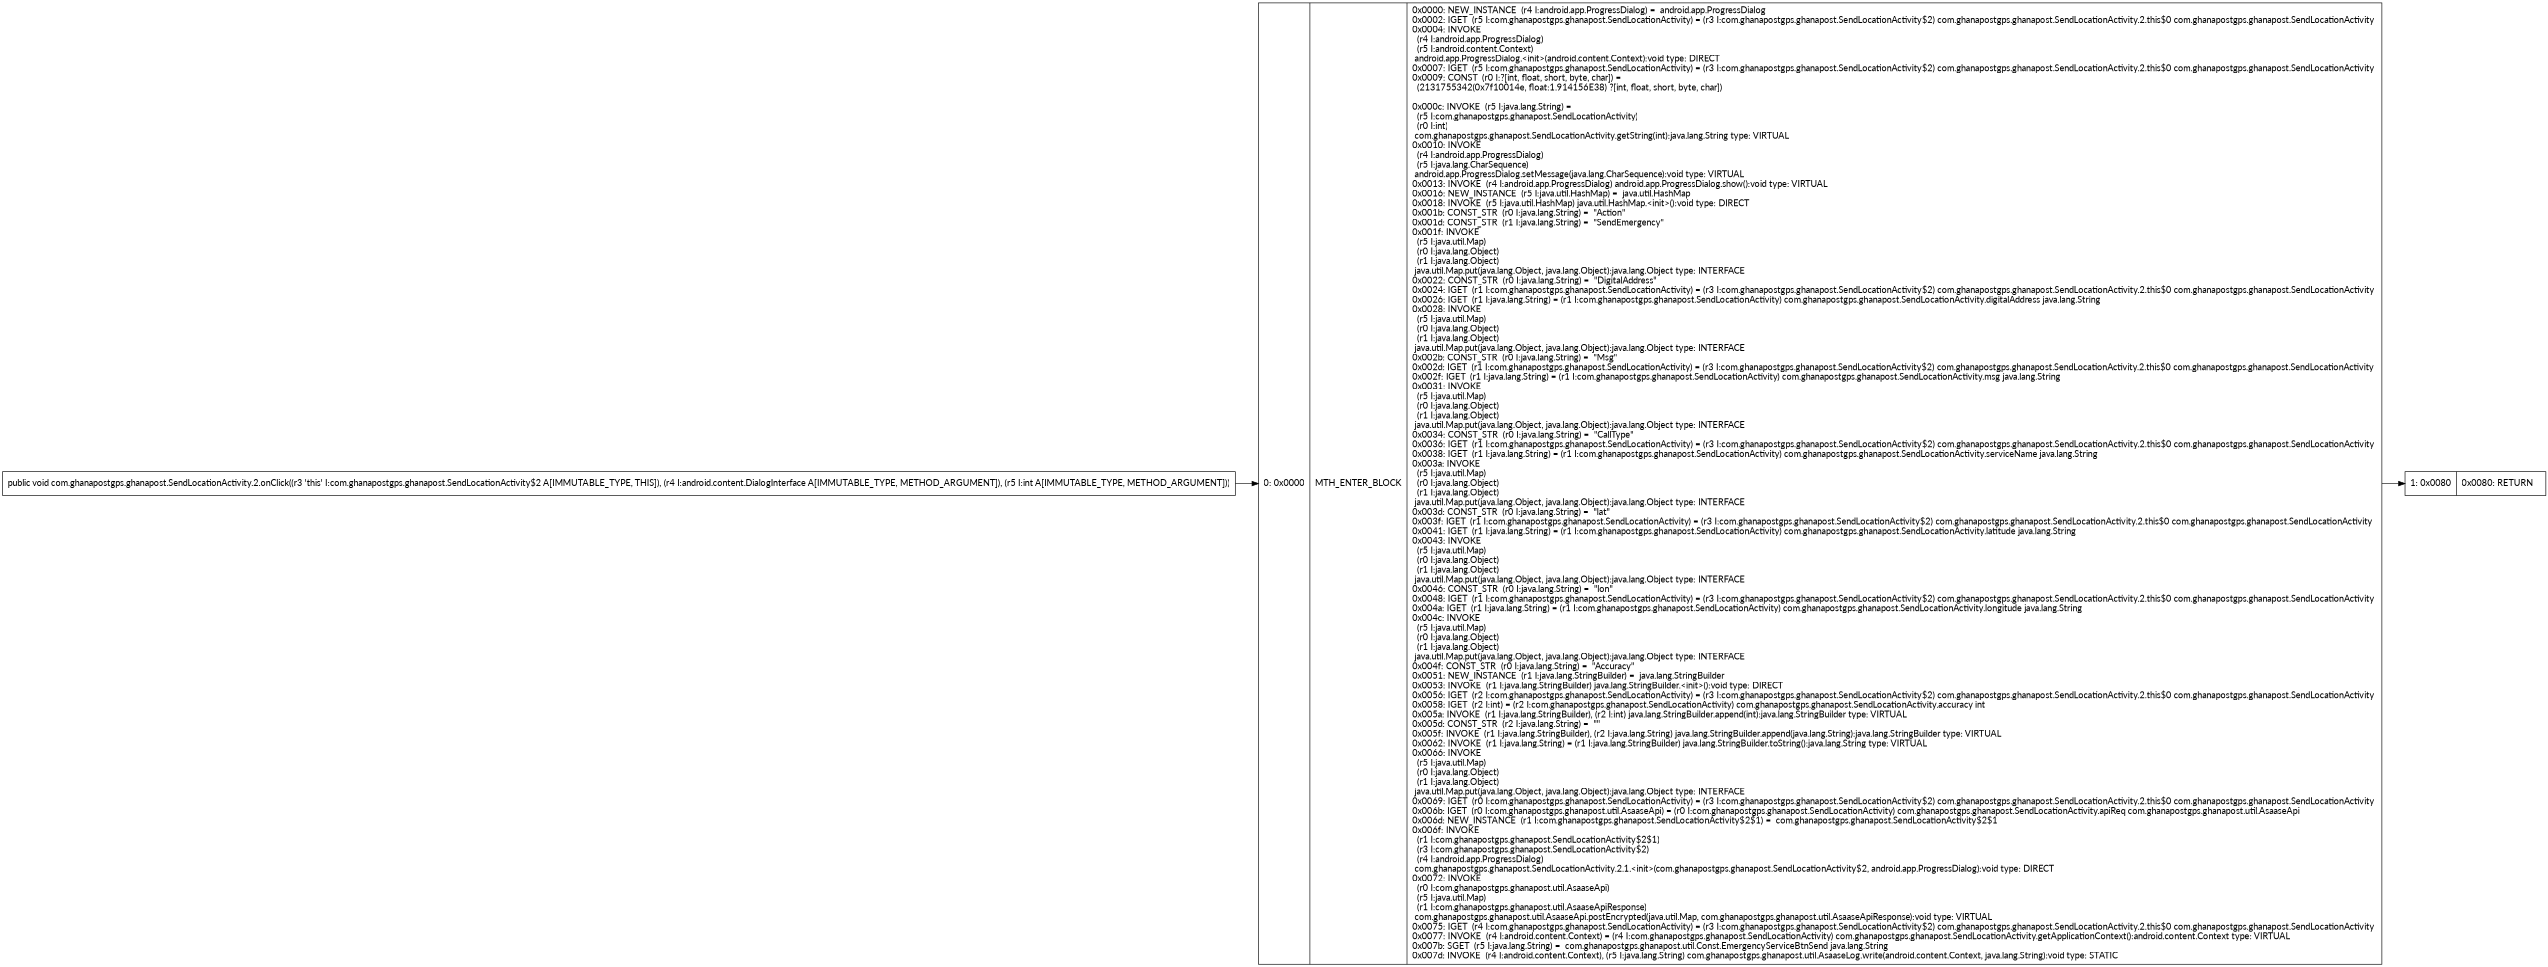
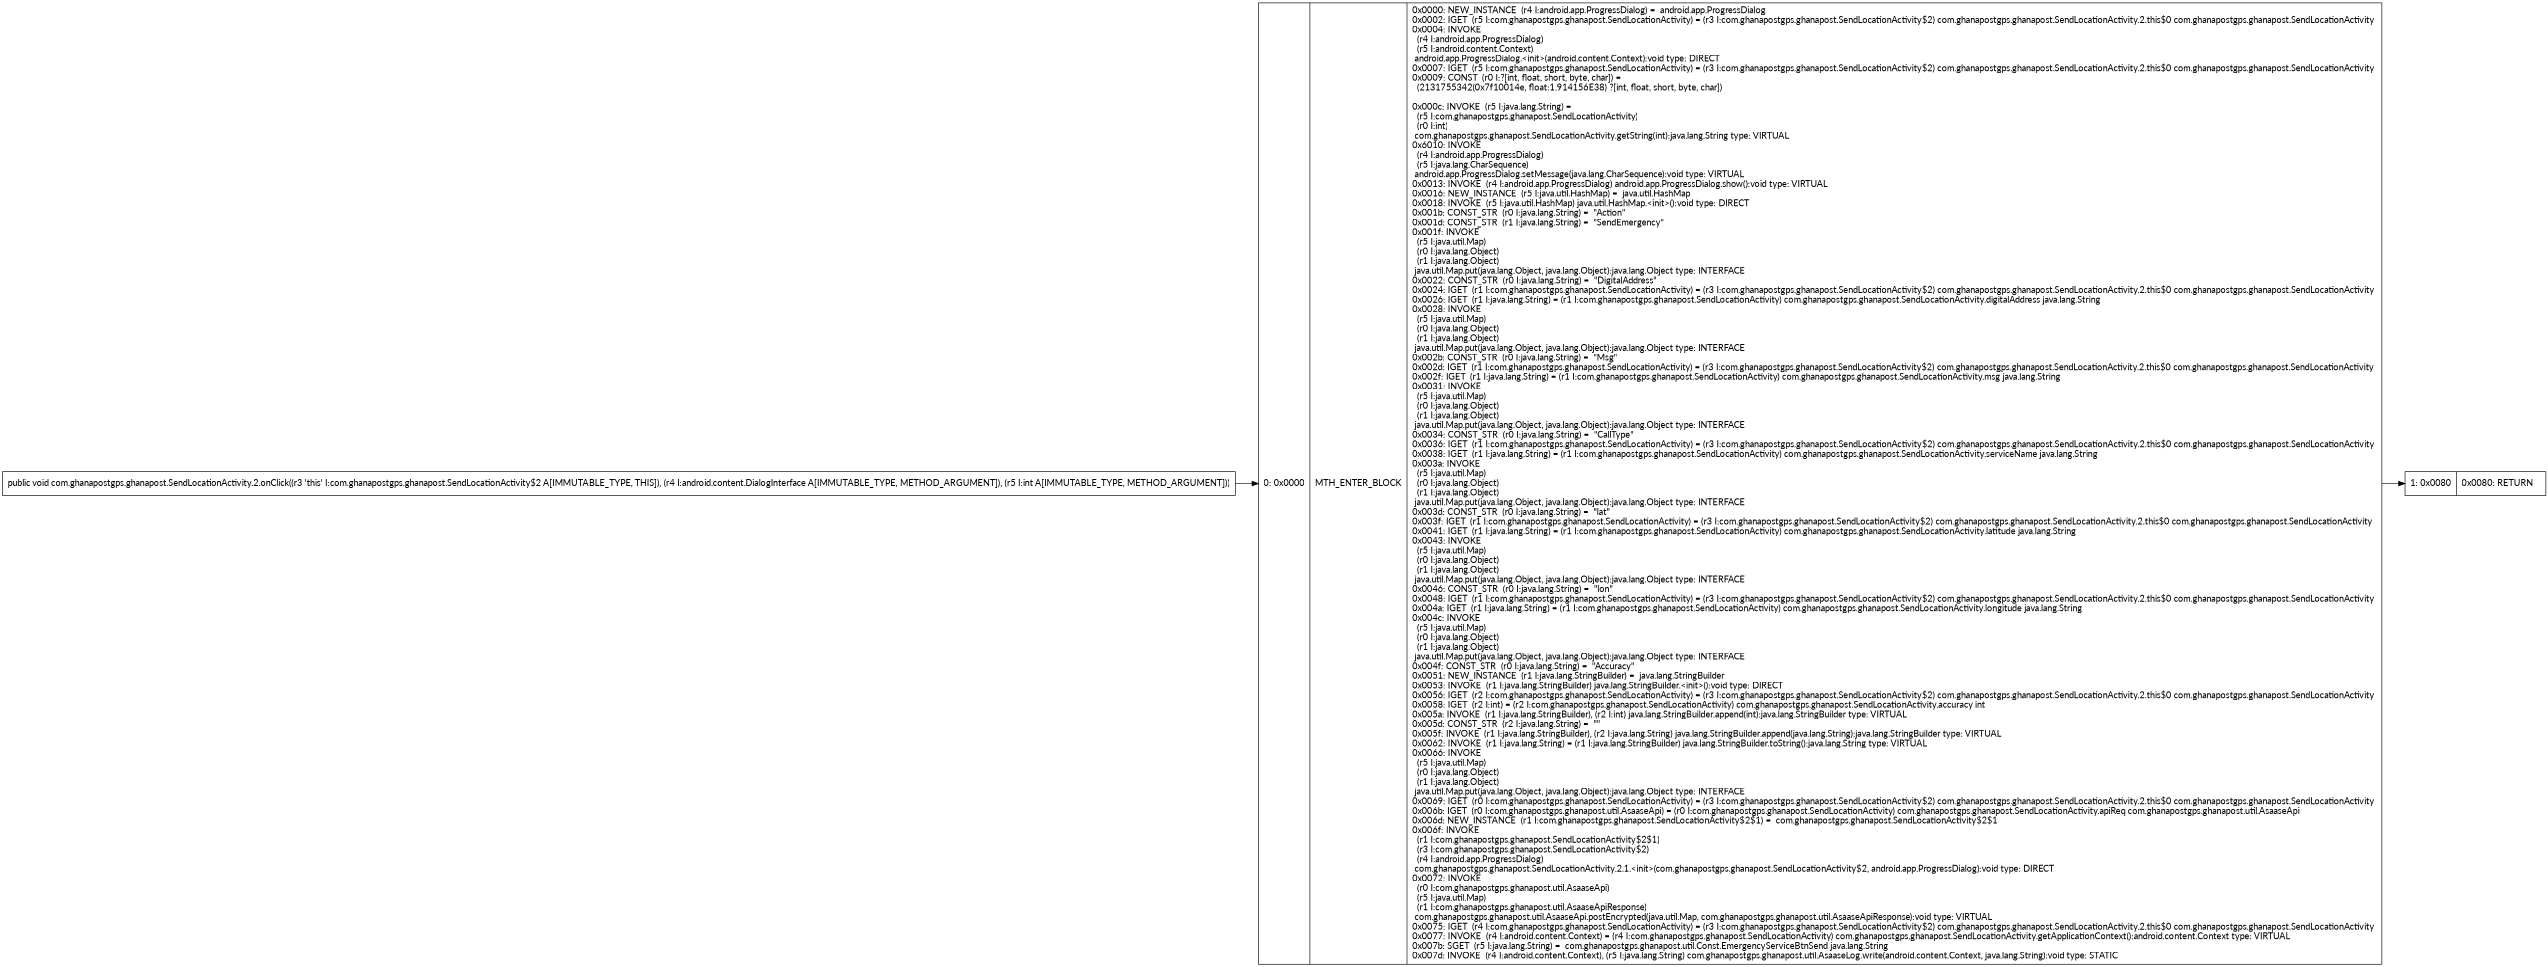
node "0: 0x0000": text "0x0010: INVOKE" -> "0x6010: INVOKE"
